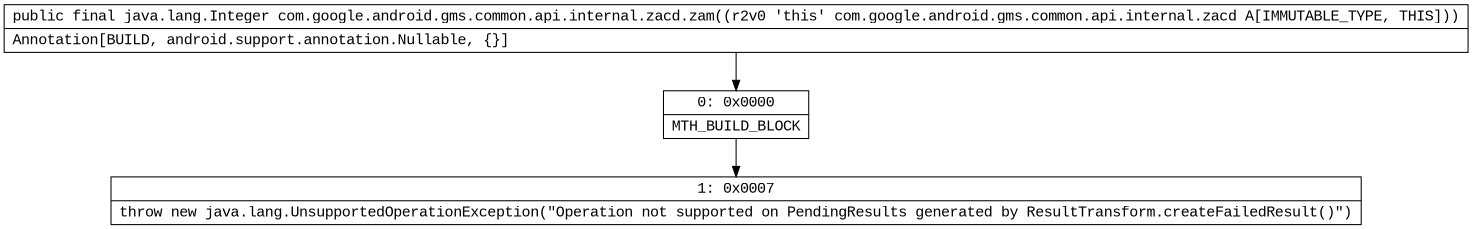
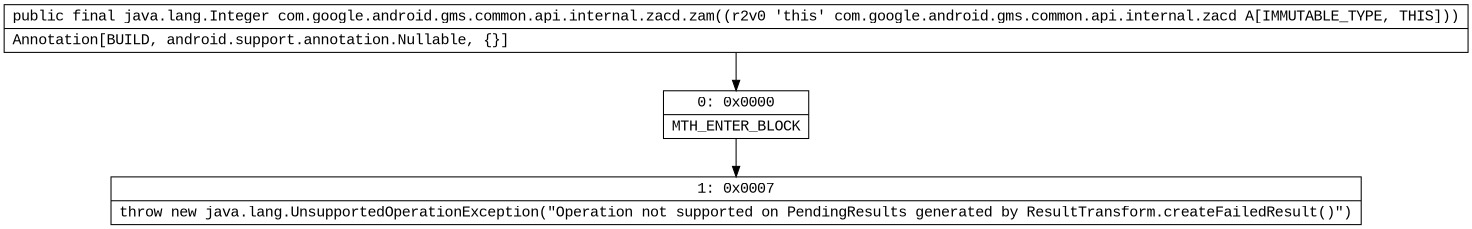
node "0: 0x0000": text "MTH_BUILD_BLOCK" -> "MTH_ENTER_BLOCK"
